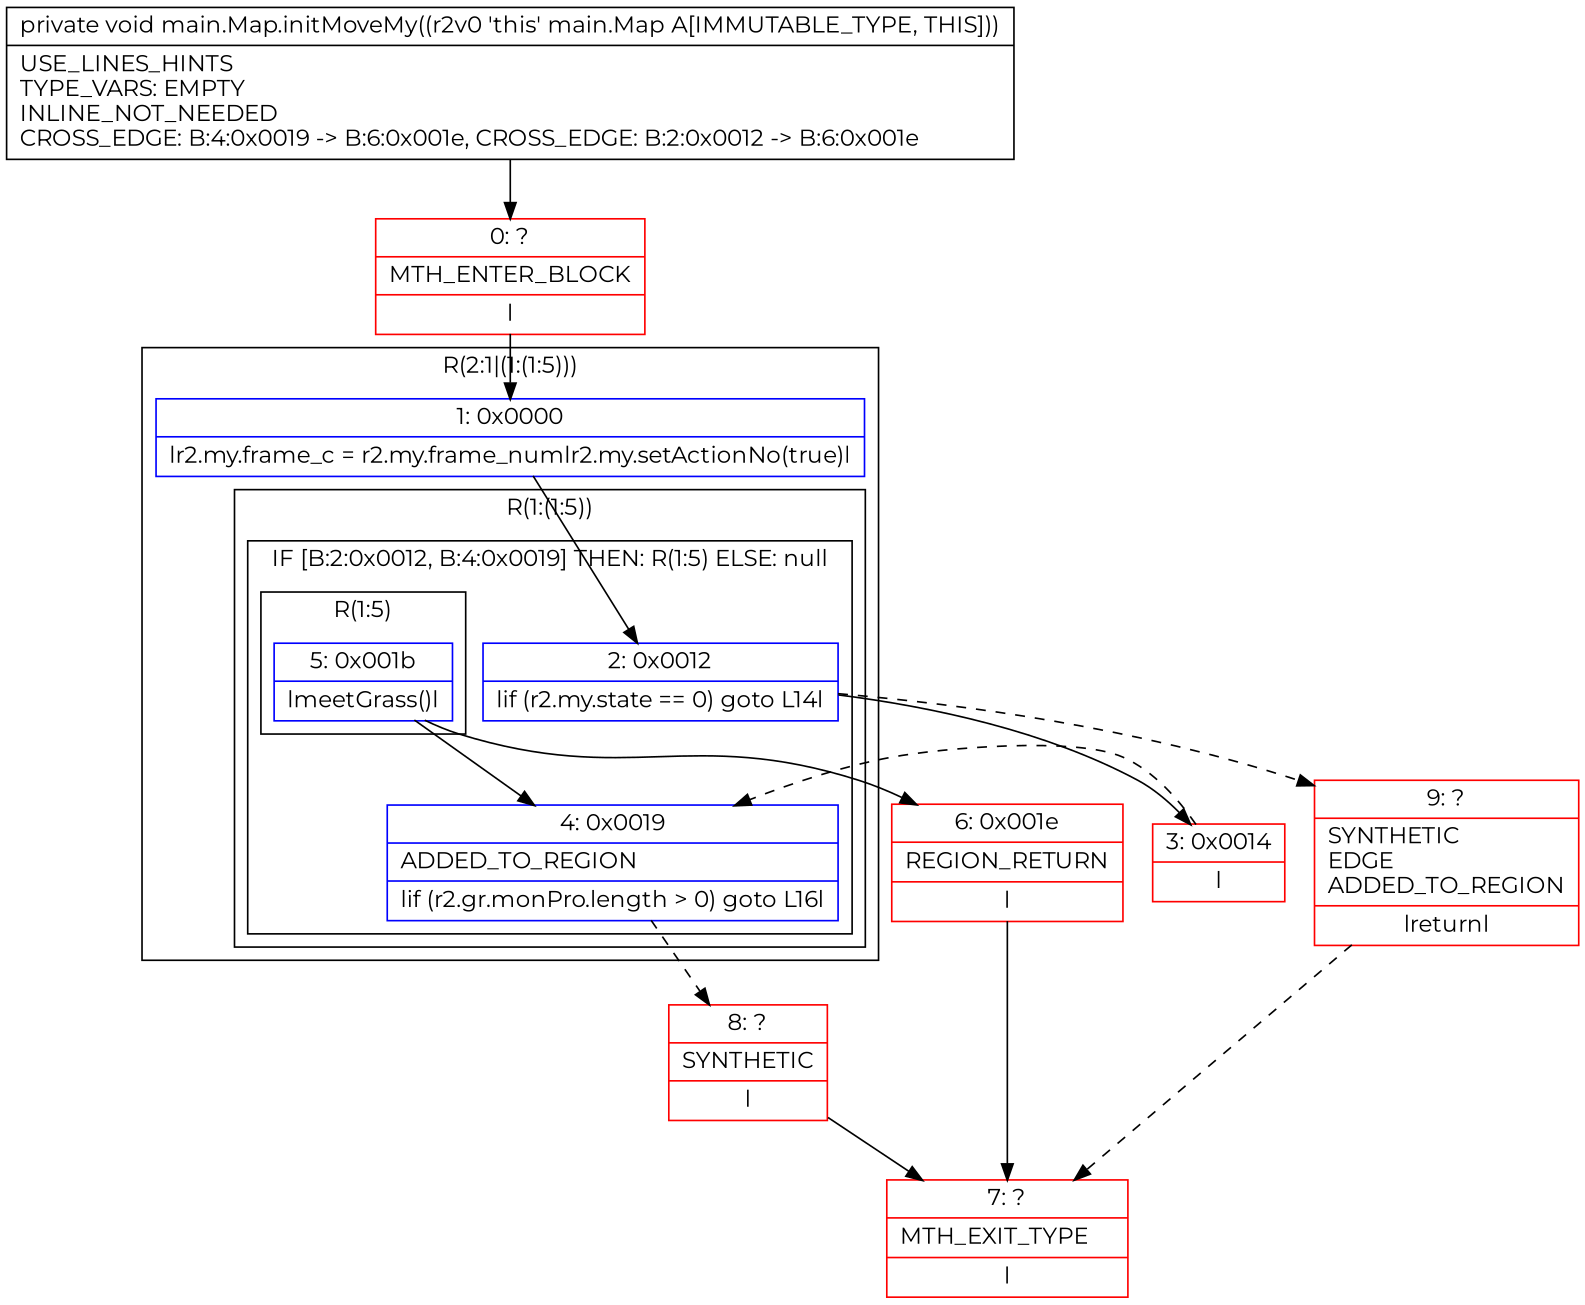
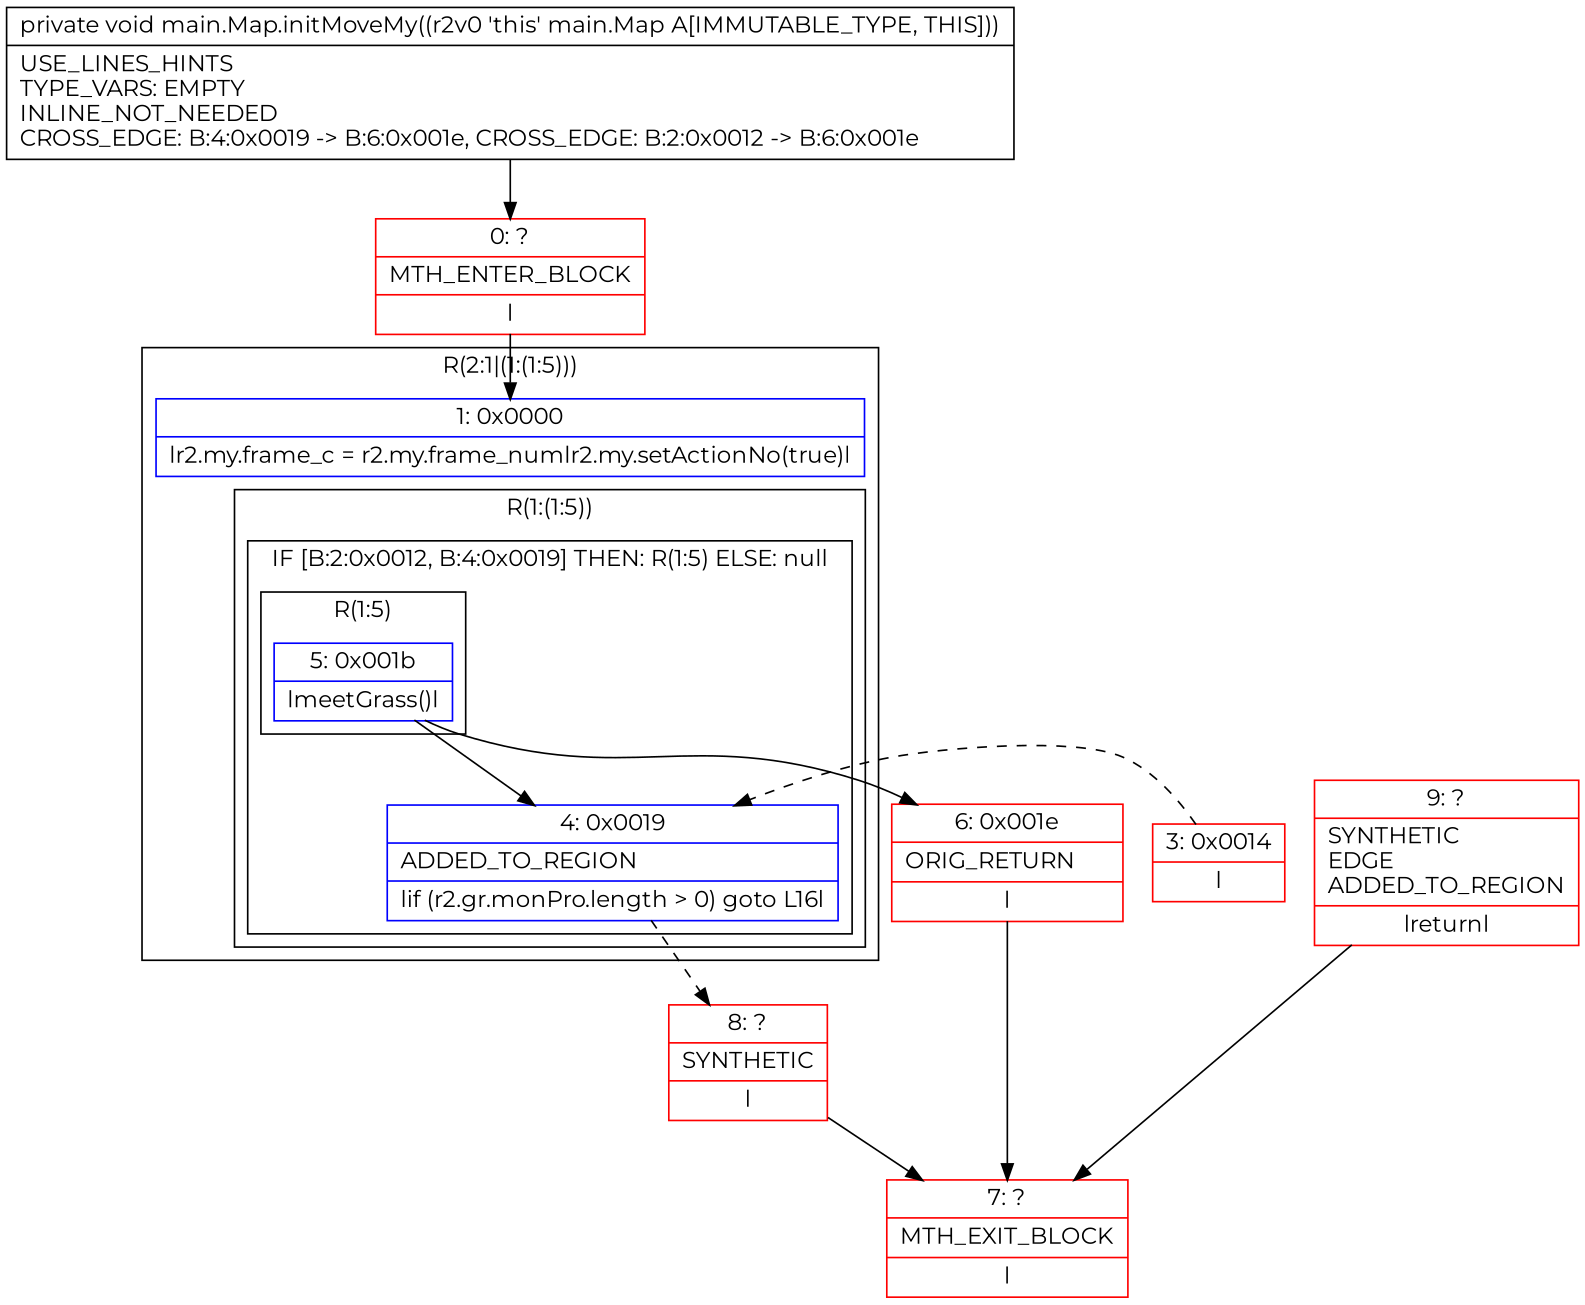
node "2: 0x0012": removed
node "6: 0x001e": text "REGION_RETURN" -> "ORIG_RETURN"
edge "9: ?" -> "7: ?": style dashed -> solid
node "7: ?": text "MTH_EXIT_TYPE" -> "MTH_EXIT_BLOCK"
